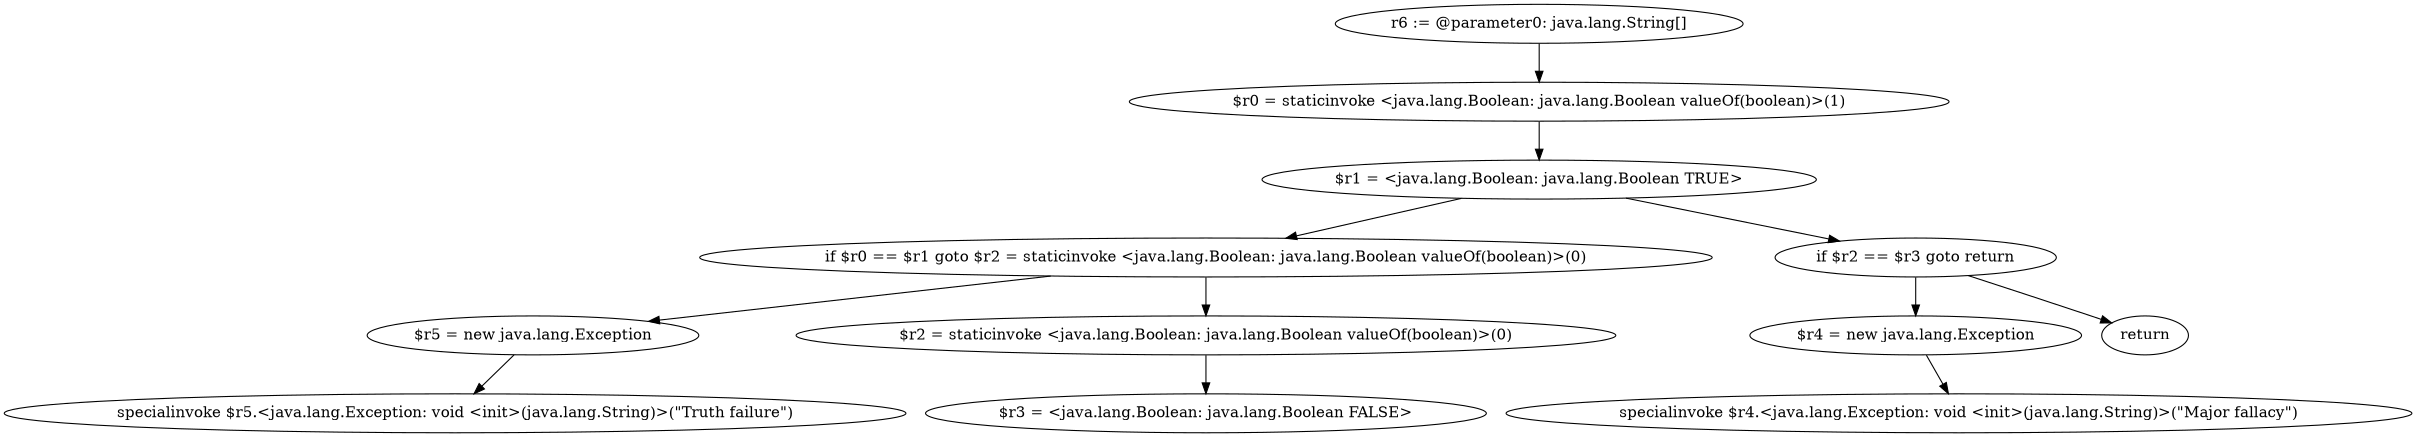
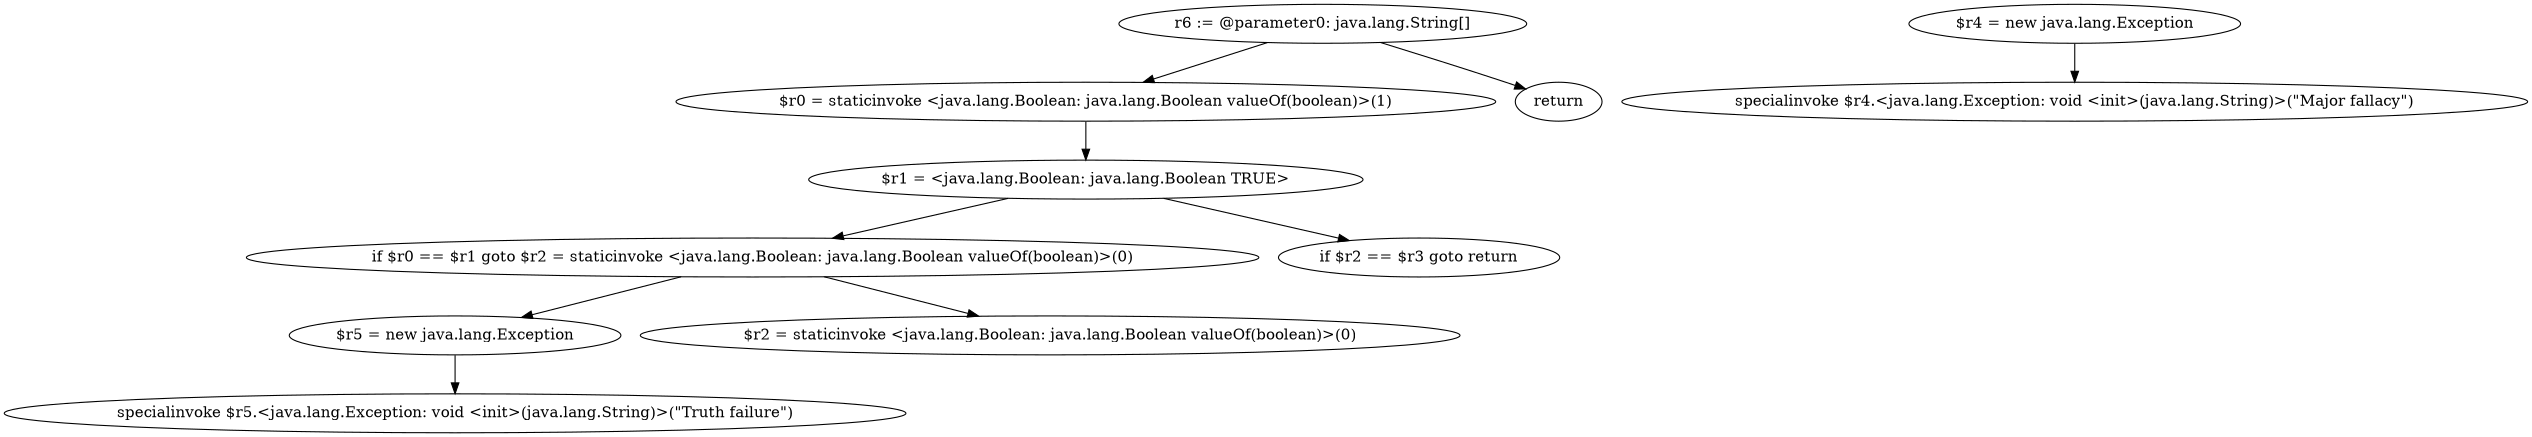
edge "if $r2 == $r3 goto return" -> "$r4 = new java.lang.Exception": removed
edge "if $r2 == $r3 goto return" -> "return": now "r6 := @parameter0: java.lang.String[]" -> "return"
node "$r3 = <java.lang.Boolean: java.lang.Boolean FALSE>": removed
